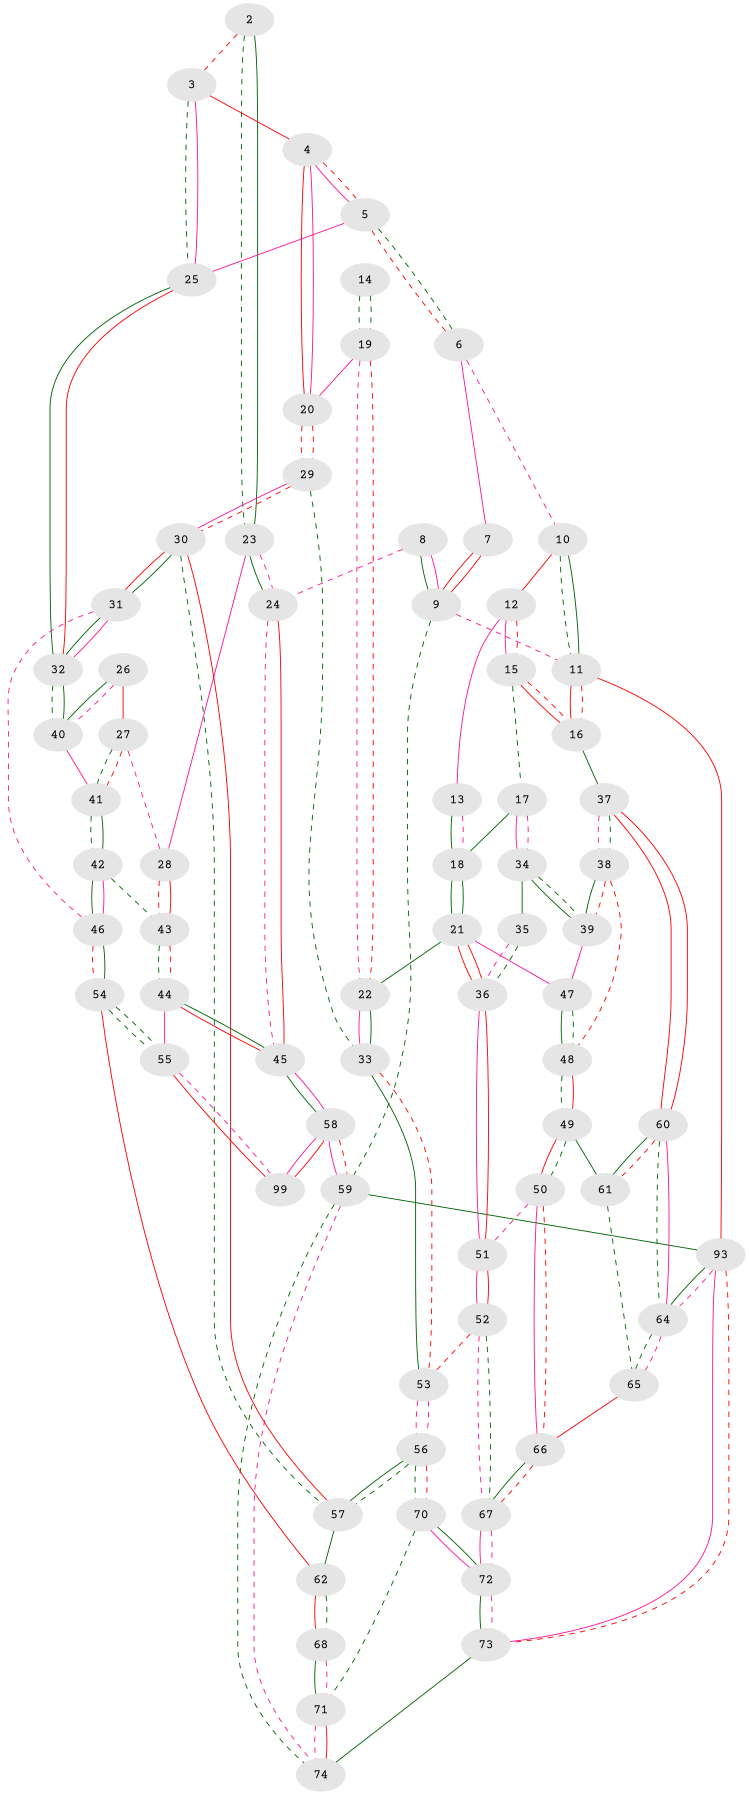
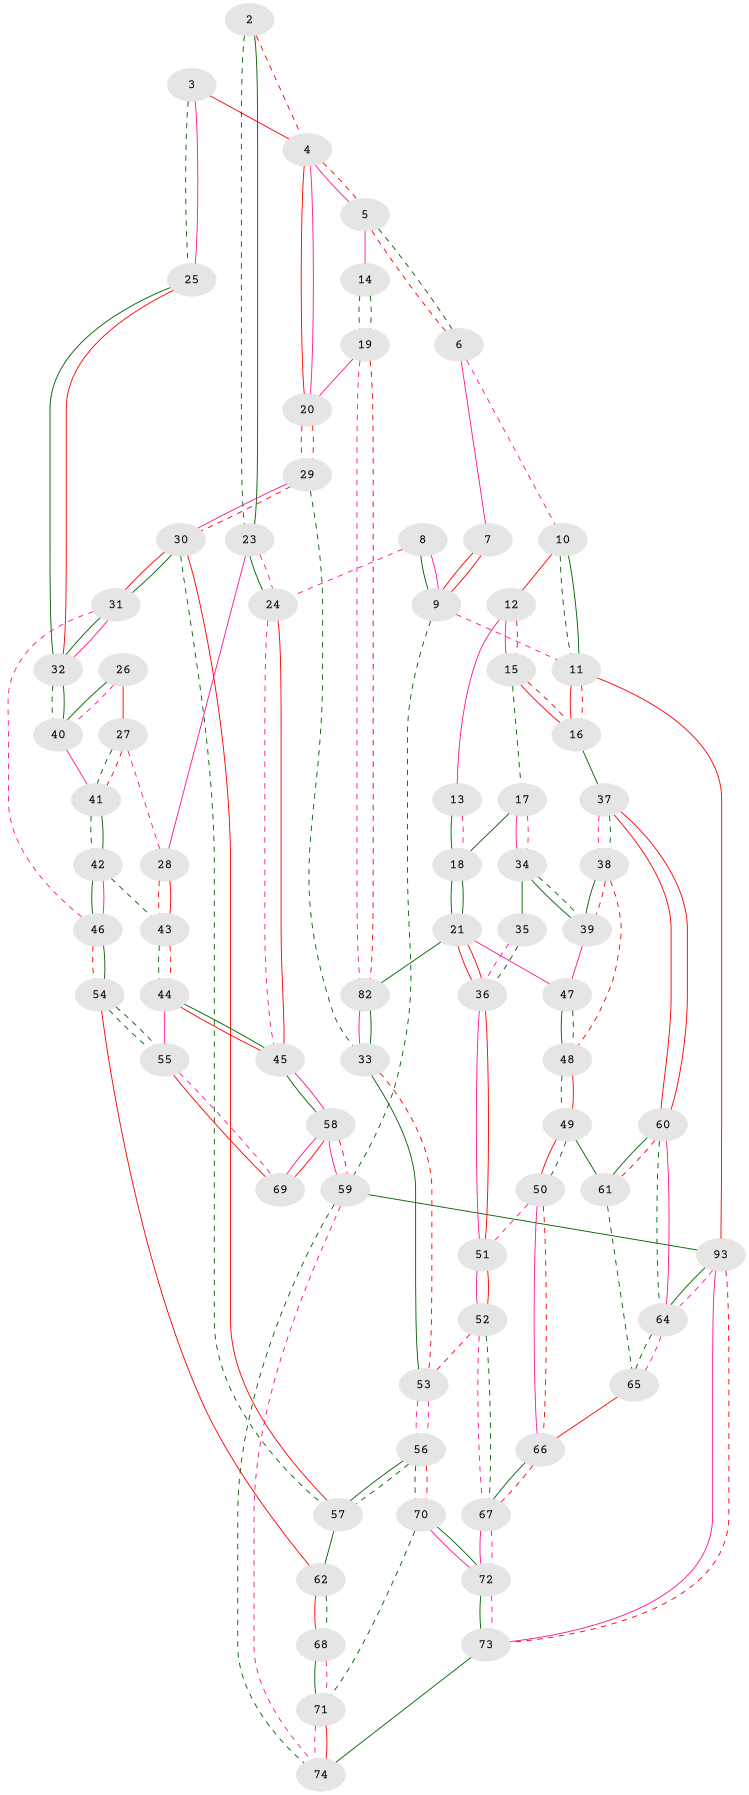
edge "2" -- "3": now "2" -- "4"
edge "5" -- "25": now "5" -- "14"
node "22": label "22" -> "82"
node "99": label "99" -> "69"
